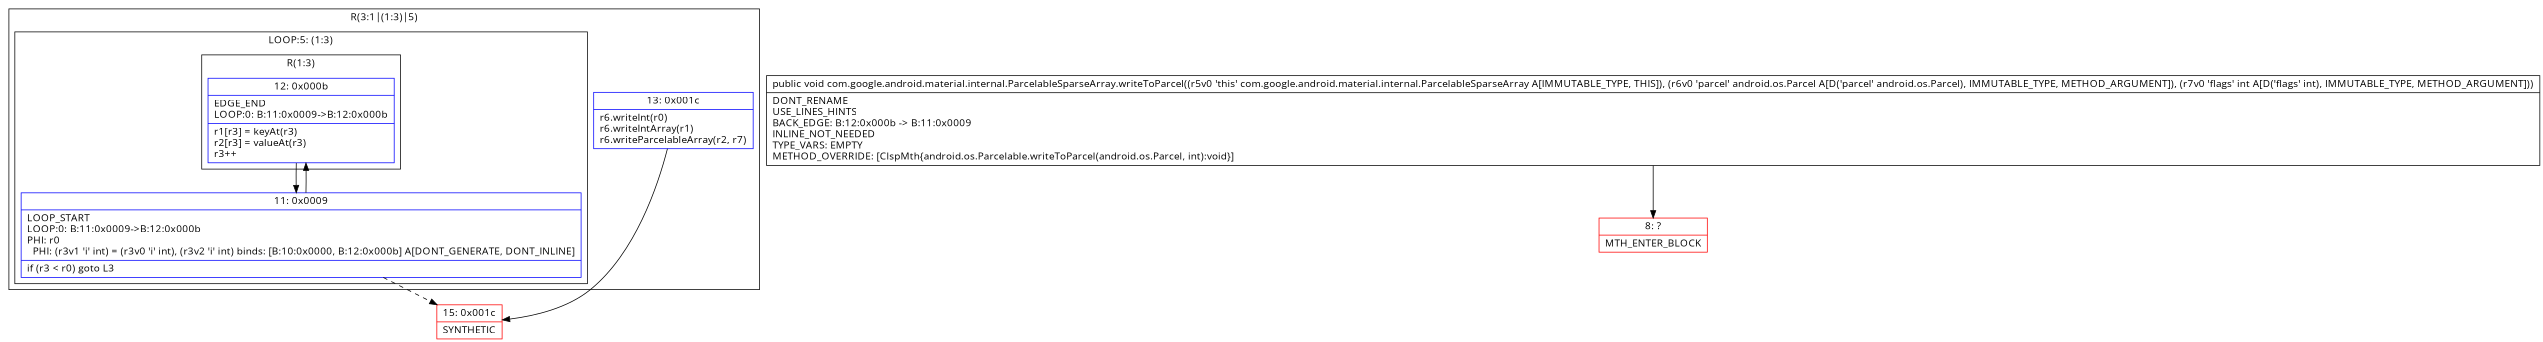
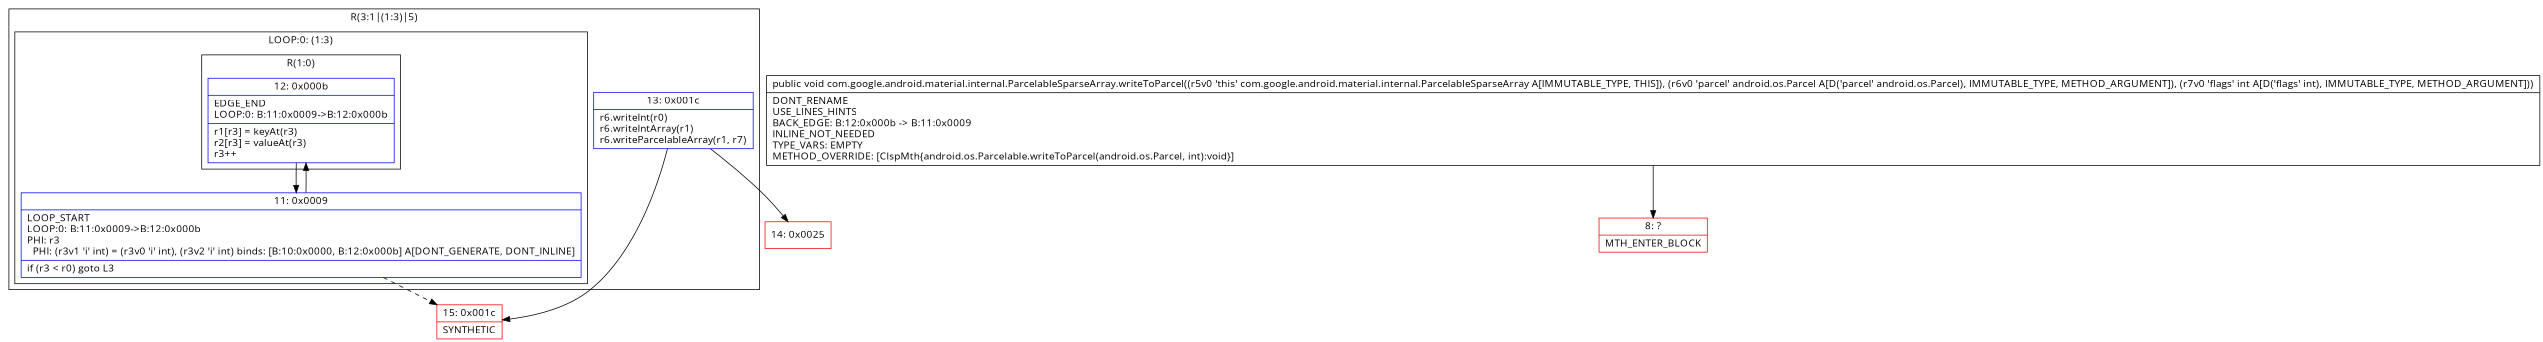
cluster "LOOP:5: (1:3)": label "LOOP:5: (1:3)" -> "LOOP:0: (1:3)"
cluster "R(1:3)": label "R(1:3)" -> "R(1:0)"
node "13: 0x001c": text "r6.writeParcelableArray(r2, r7)" -> "r6.writeParcelableArray(r1, r7)"
node "14: 0x0025": added
node "11: 0x0009": text "PHI: r0" -> "PHI: r3"
